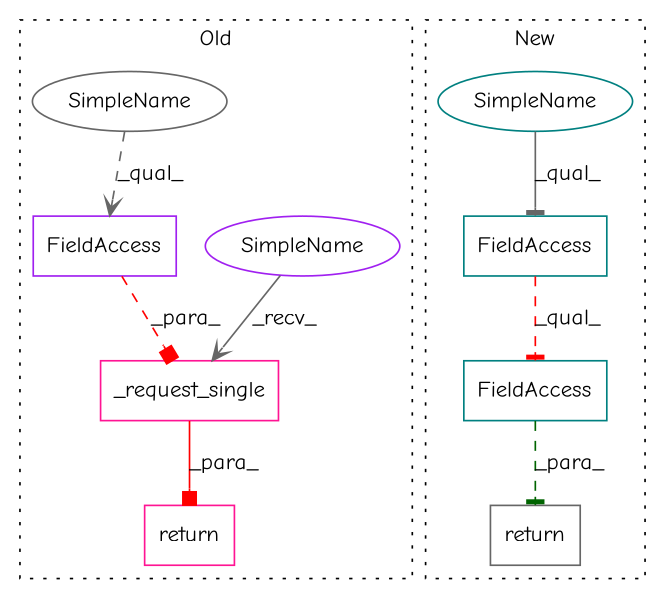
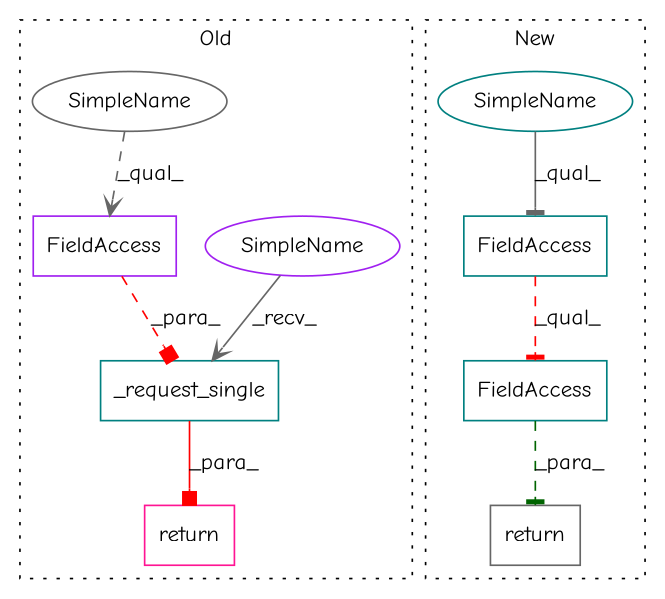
node "_request_single": color deeppink -> teal
